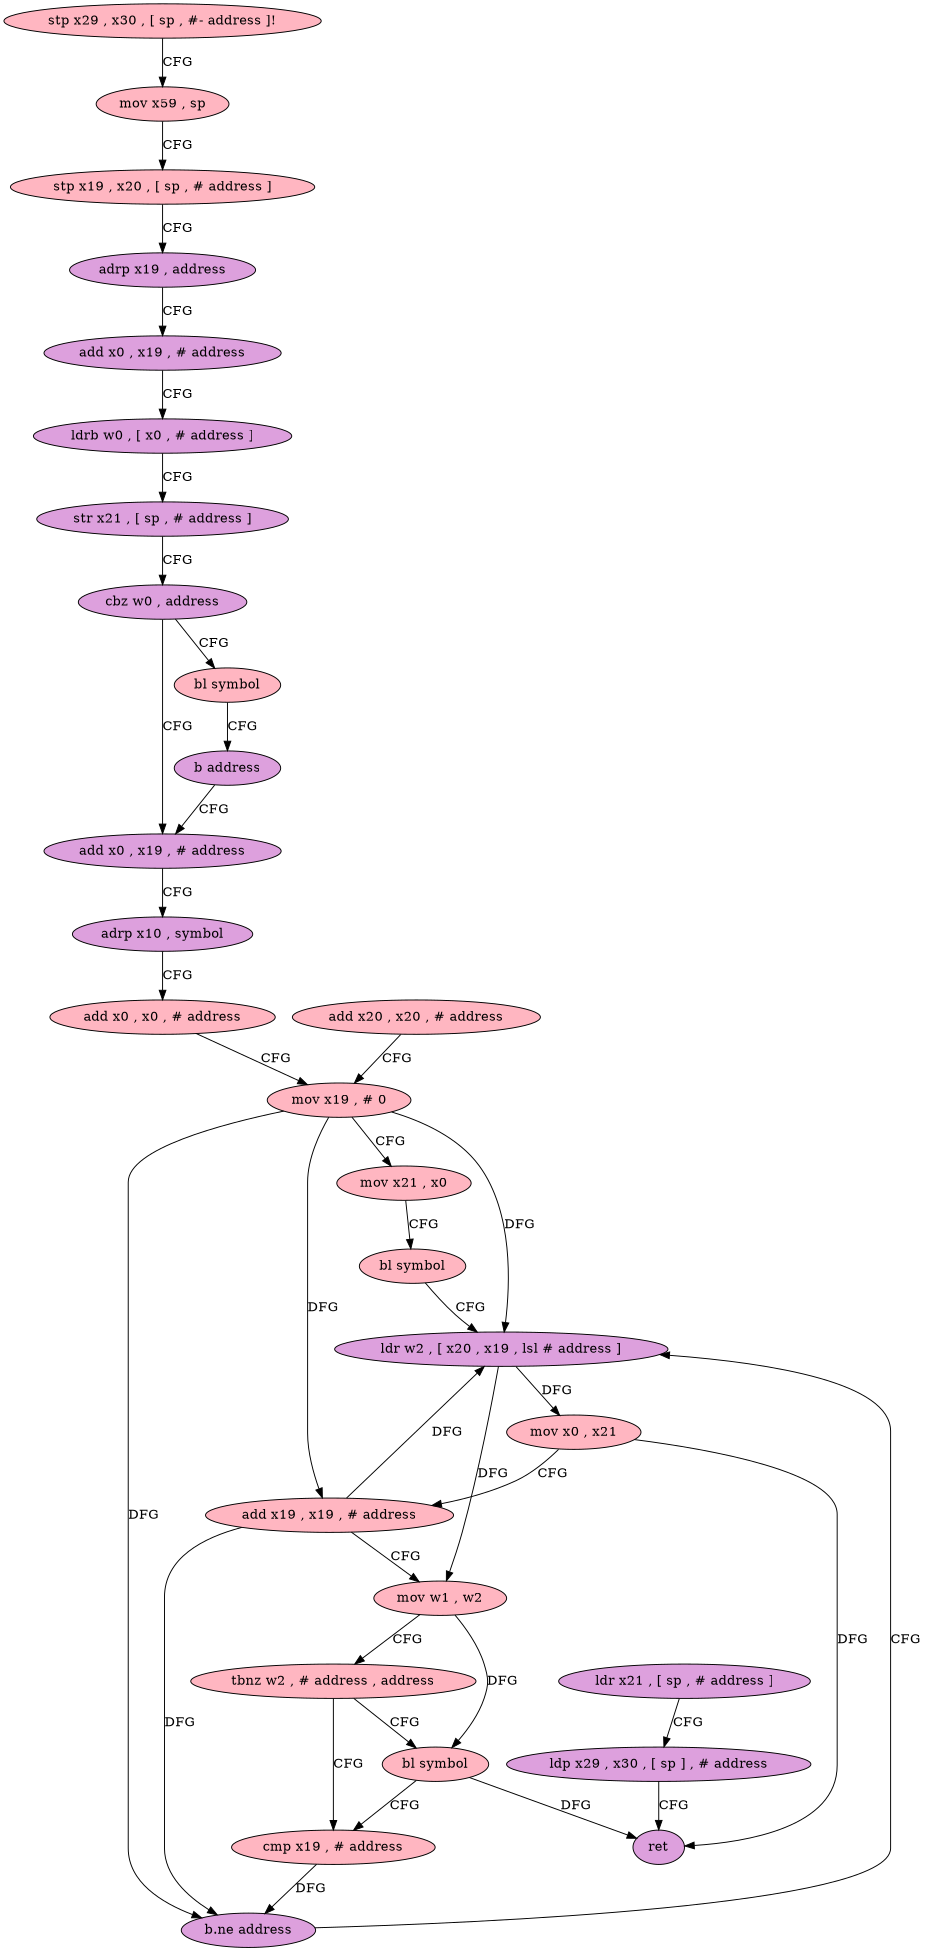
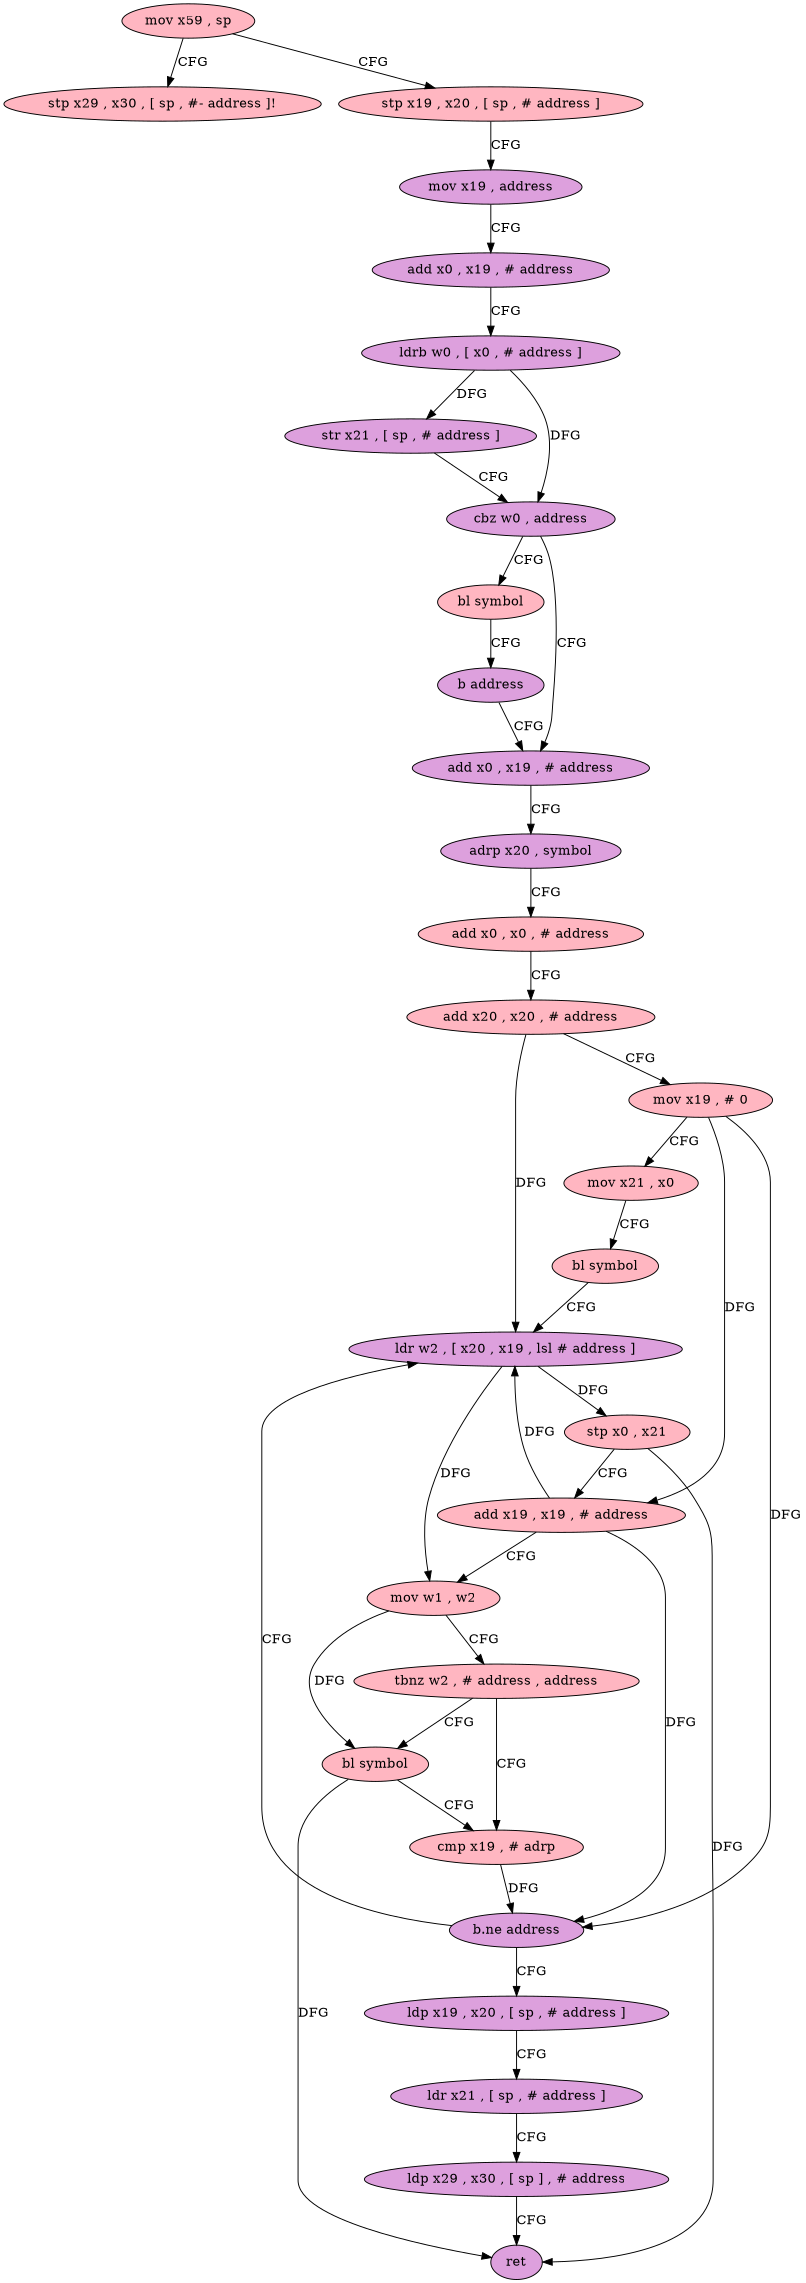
edge "stp x29 , x30 , [ sp , #- address ]!" -> "mov x59 , sp": reversed
node "adrp x19 , address": label "adrp x19 , address" -> "mov x19 , address"
edge "ldrb w0 , [ x0 , # address ]" -> "cbz w0 , address": added, label "DFG"
edge "ldrb w0 , [ x0 , # address ]" -> "str x21 , [ sp , # address ]": label "CFG" -> "DFG"
node "adrp x10 , symbol": label "adrp x10 , symbol" -> "adrp x20 , symbol"
edge "add x0 , x0 , # address" -> "mov x19 , # 0": now "add x0 , x0 , # address" -> "add x20 , x20 , # address"
edge "mov x19 , # 0" -> "ldr w2 , [ x20 , x19 , lsl # address ]": now "add x20 , x20 , # address" -> "ldr w2 , [ x20 , x19 , lsl # address ]"
node "mov x0 , x21": label "mov x0 , x21" -> "stp x0 , x21"
node "cmp x19 , # address": label "cmp x19 , # address" -> "cmp x19 , # adrp"
node "ldp x19 , x20 , [ sp , # address ]": added
